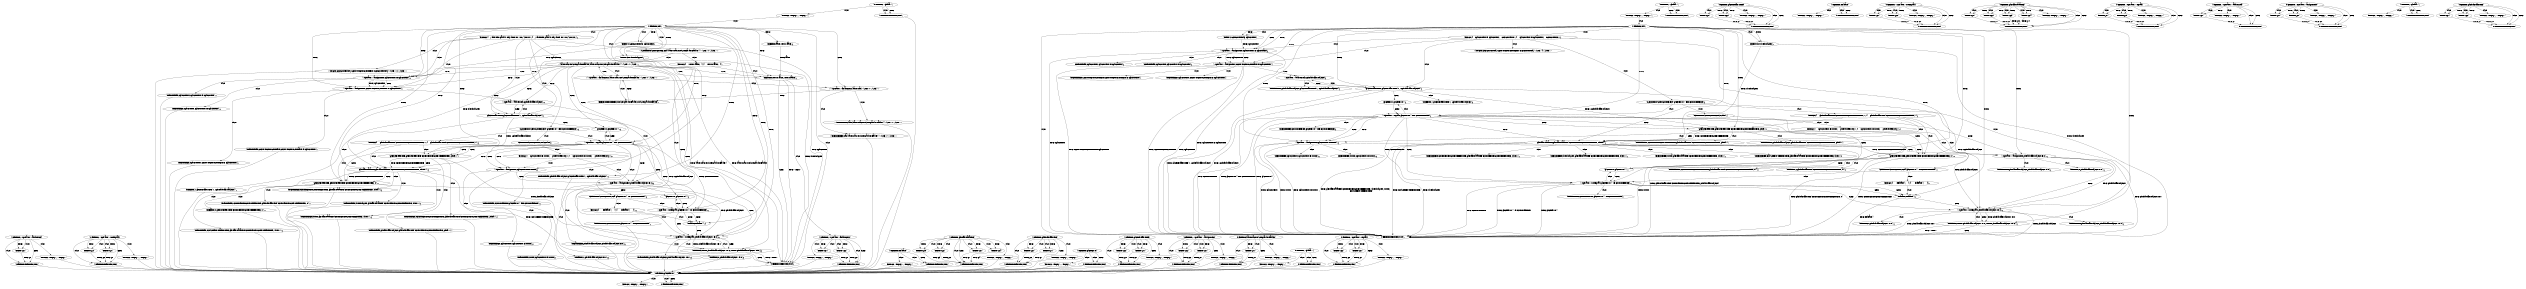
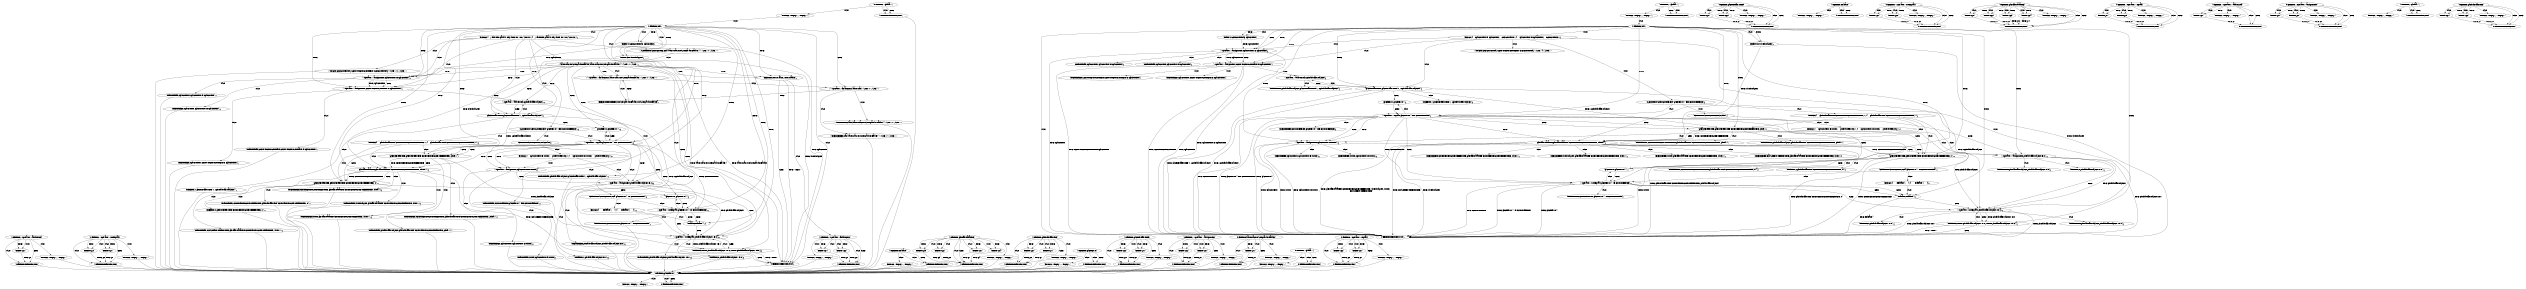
node "(LITERAL,false,return false;)": removed
node "(BLOCK,{     return false;   },{     return false;   })": removed
